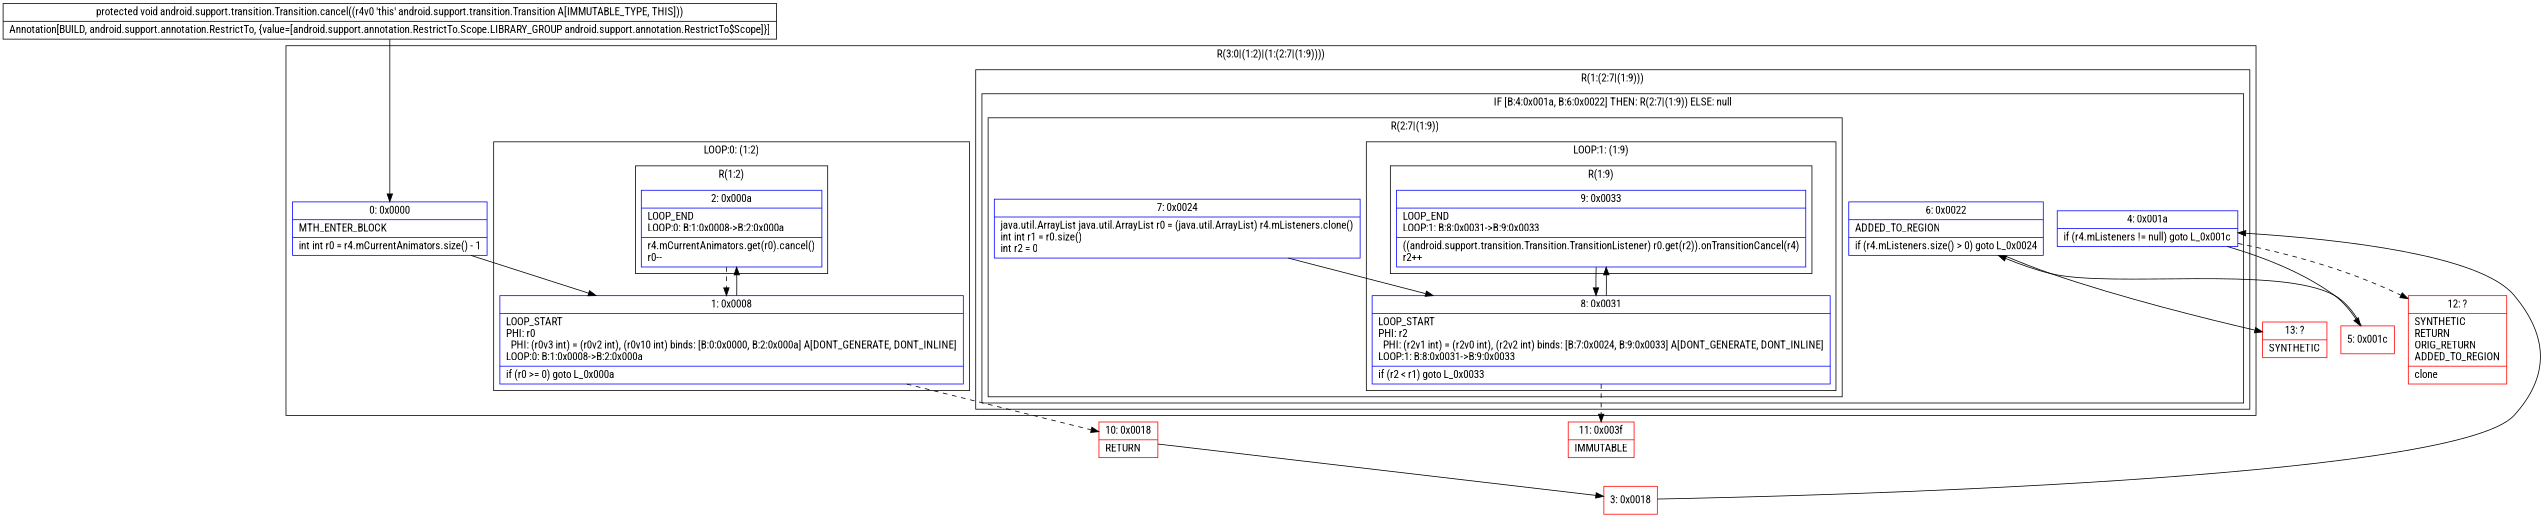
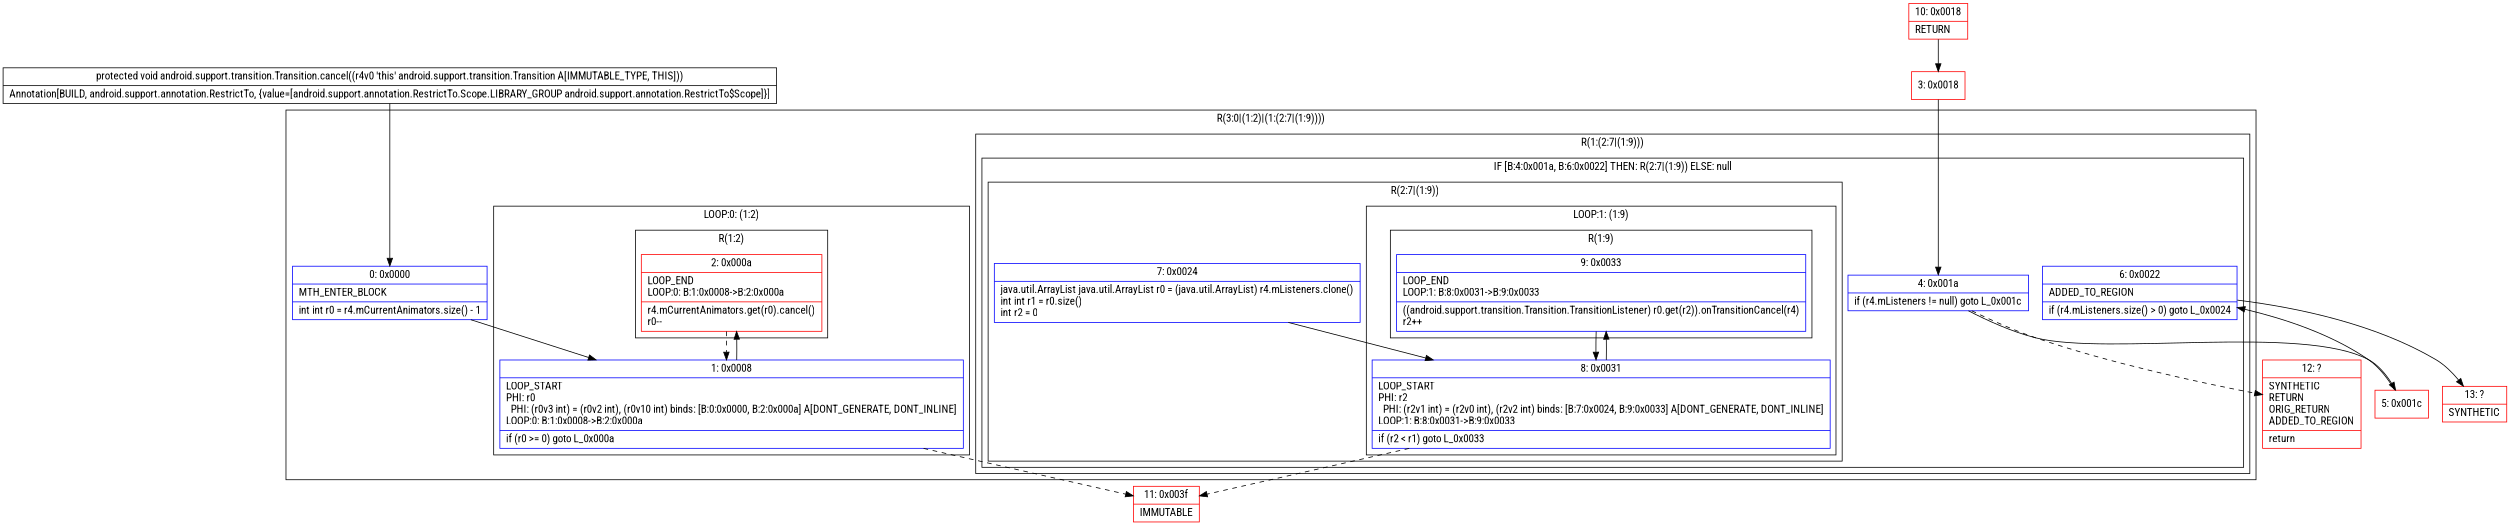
node "2: 0x000a": color blue -> red
node "12: ?": text "clone" -> "return"
edge "1: 0x0008" -> "10: 0x0018": now "1: 0x0008" -> "11: 0x003f"
